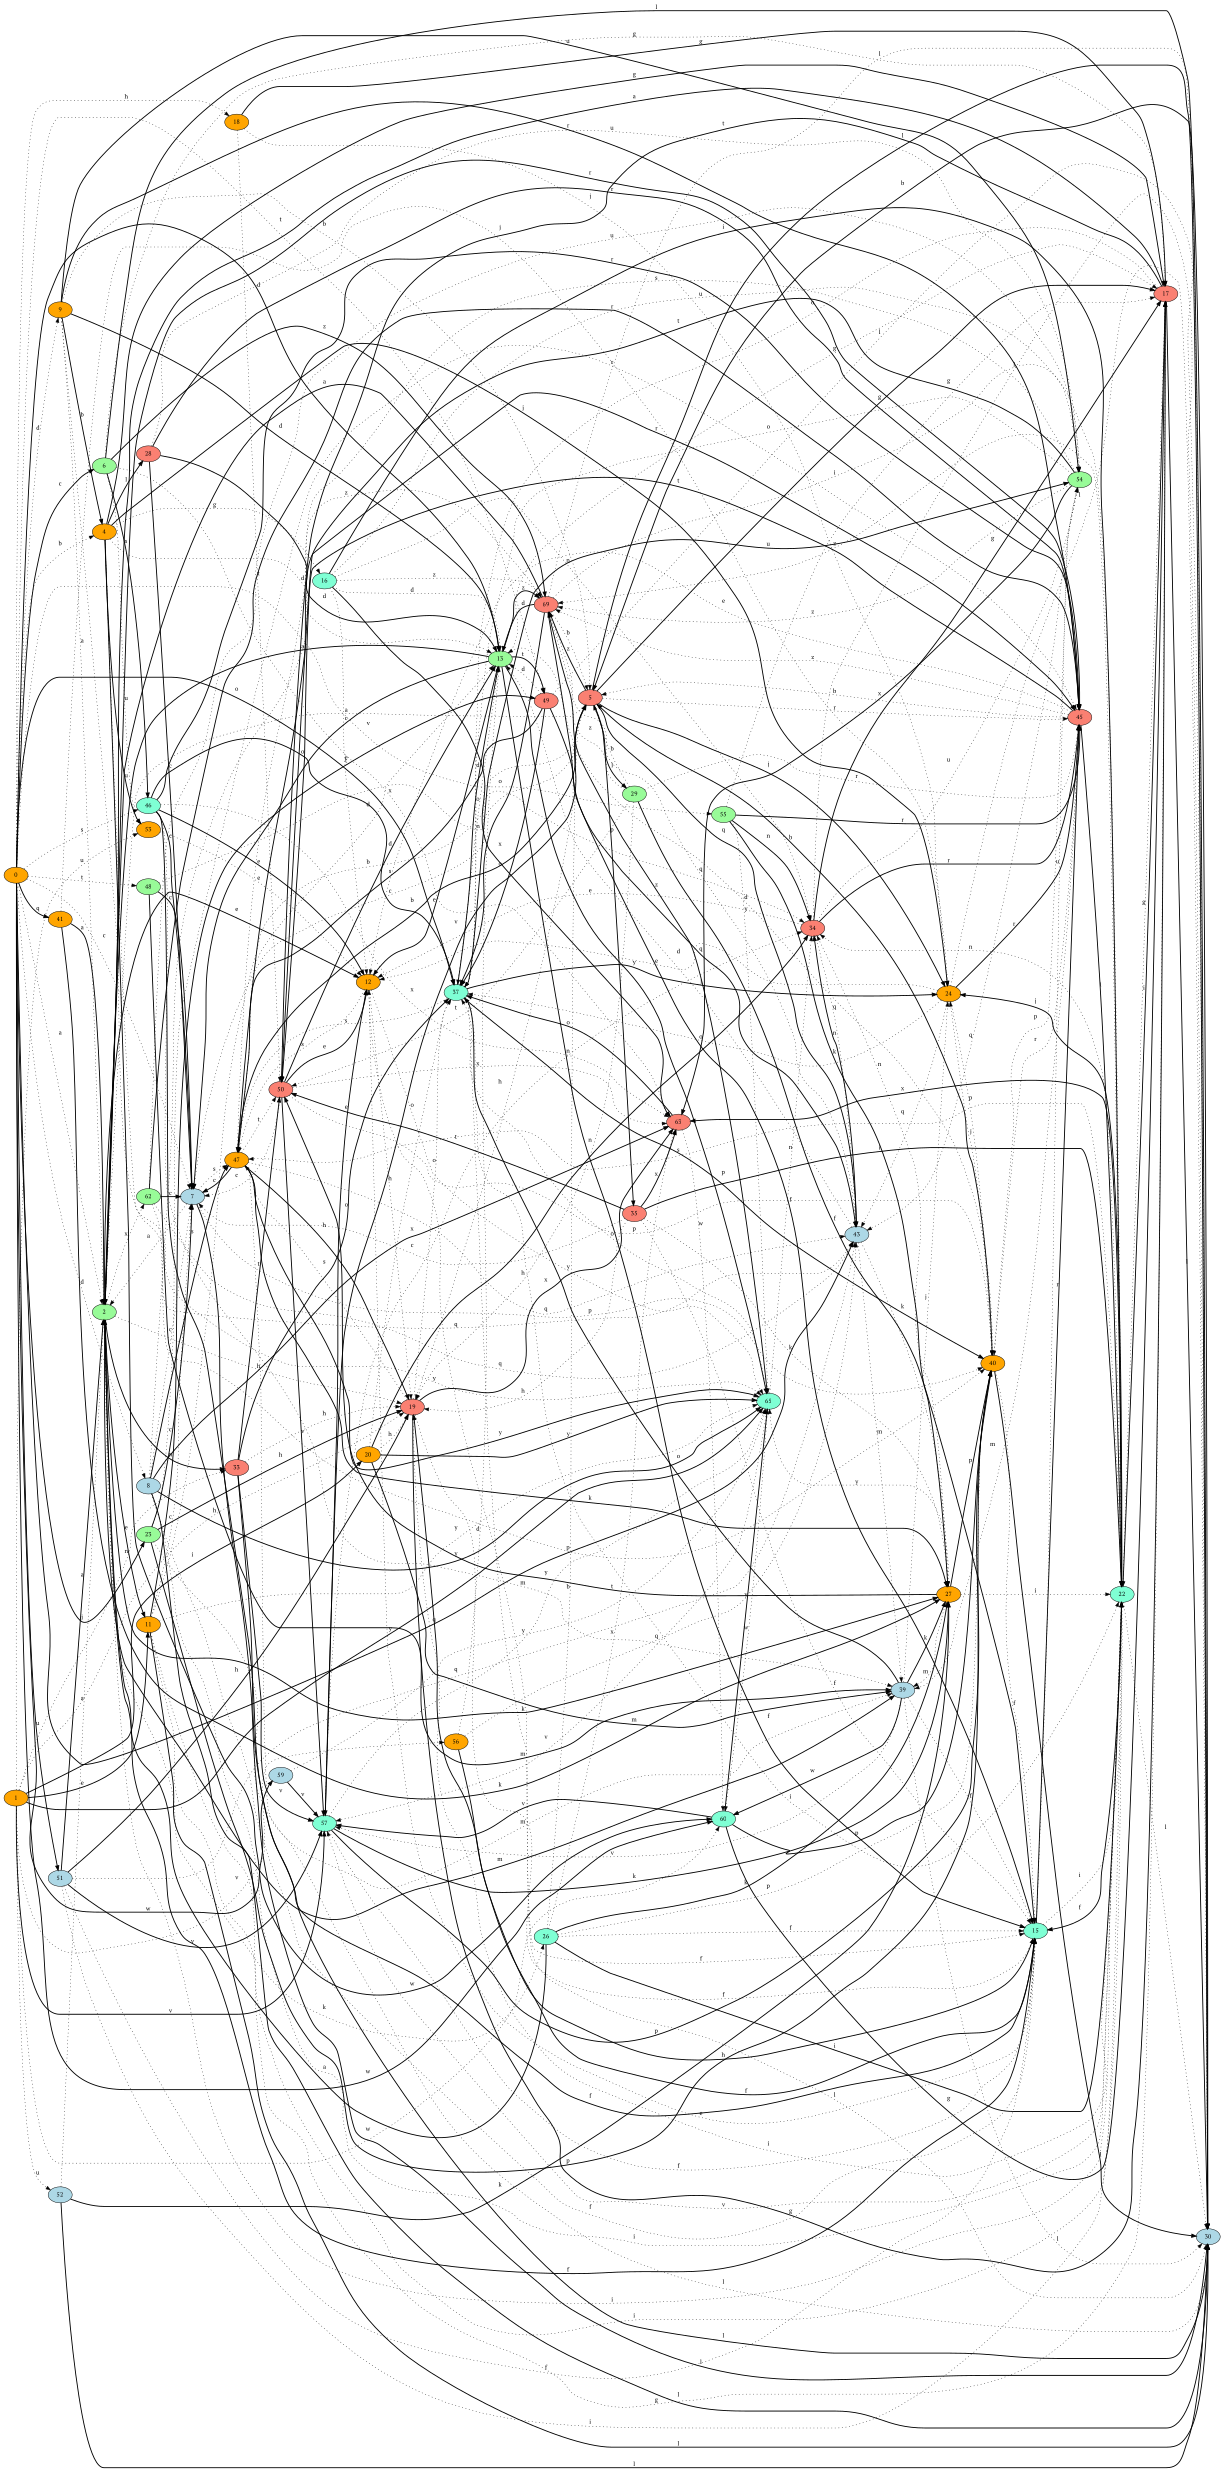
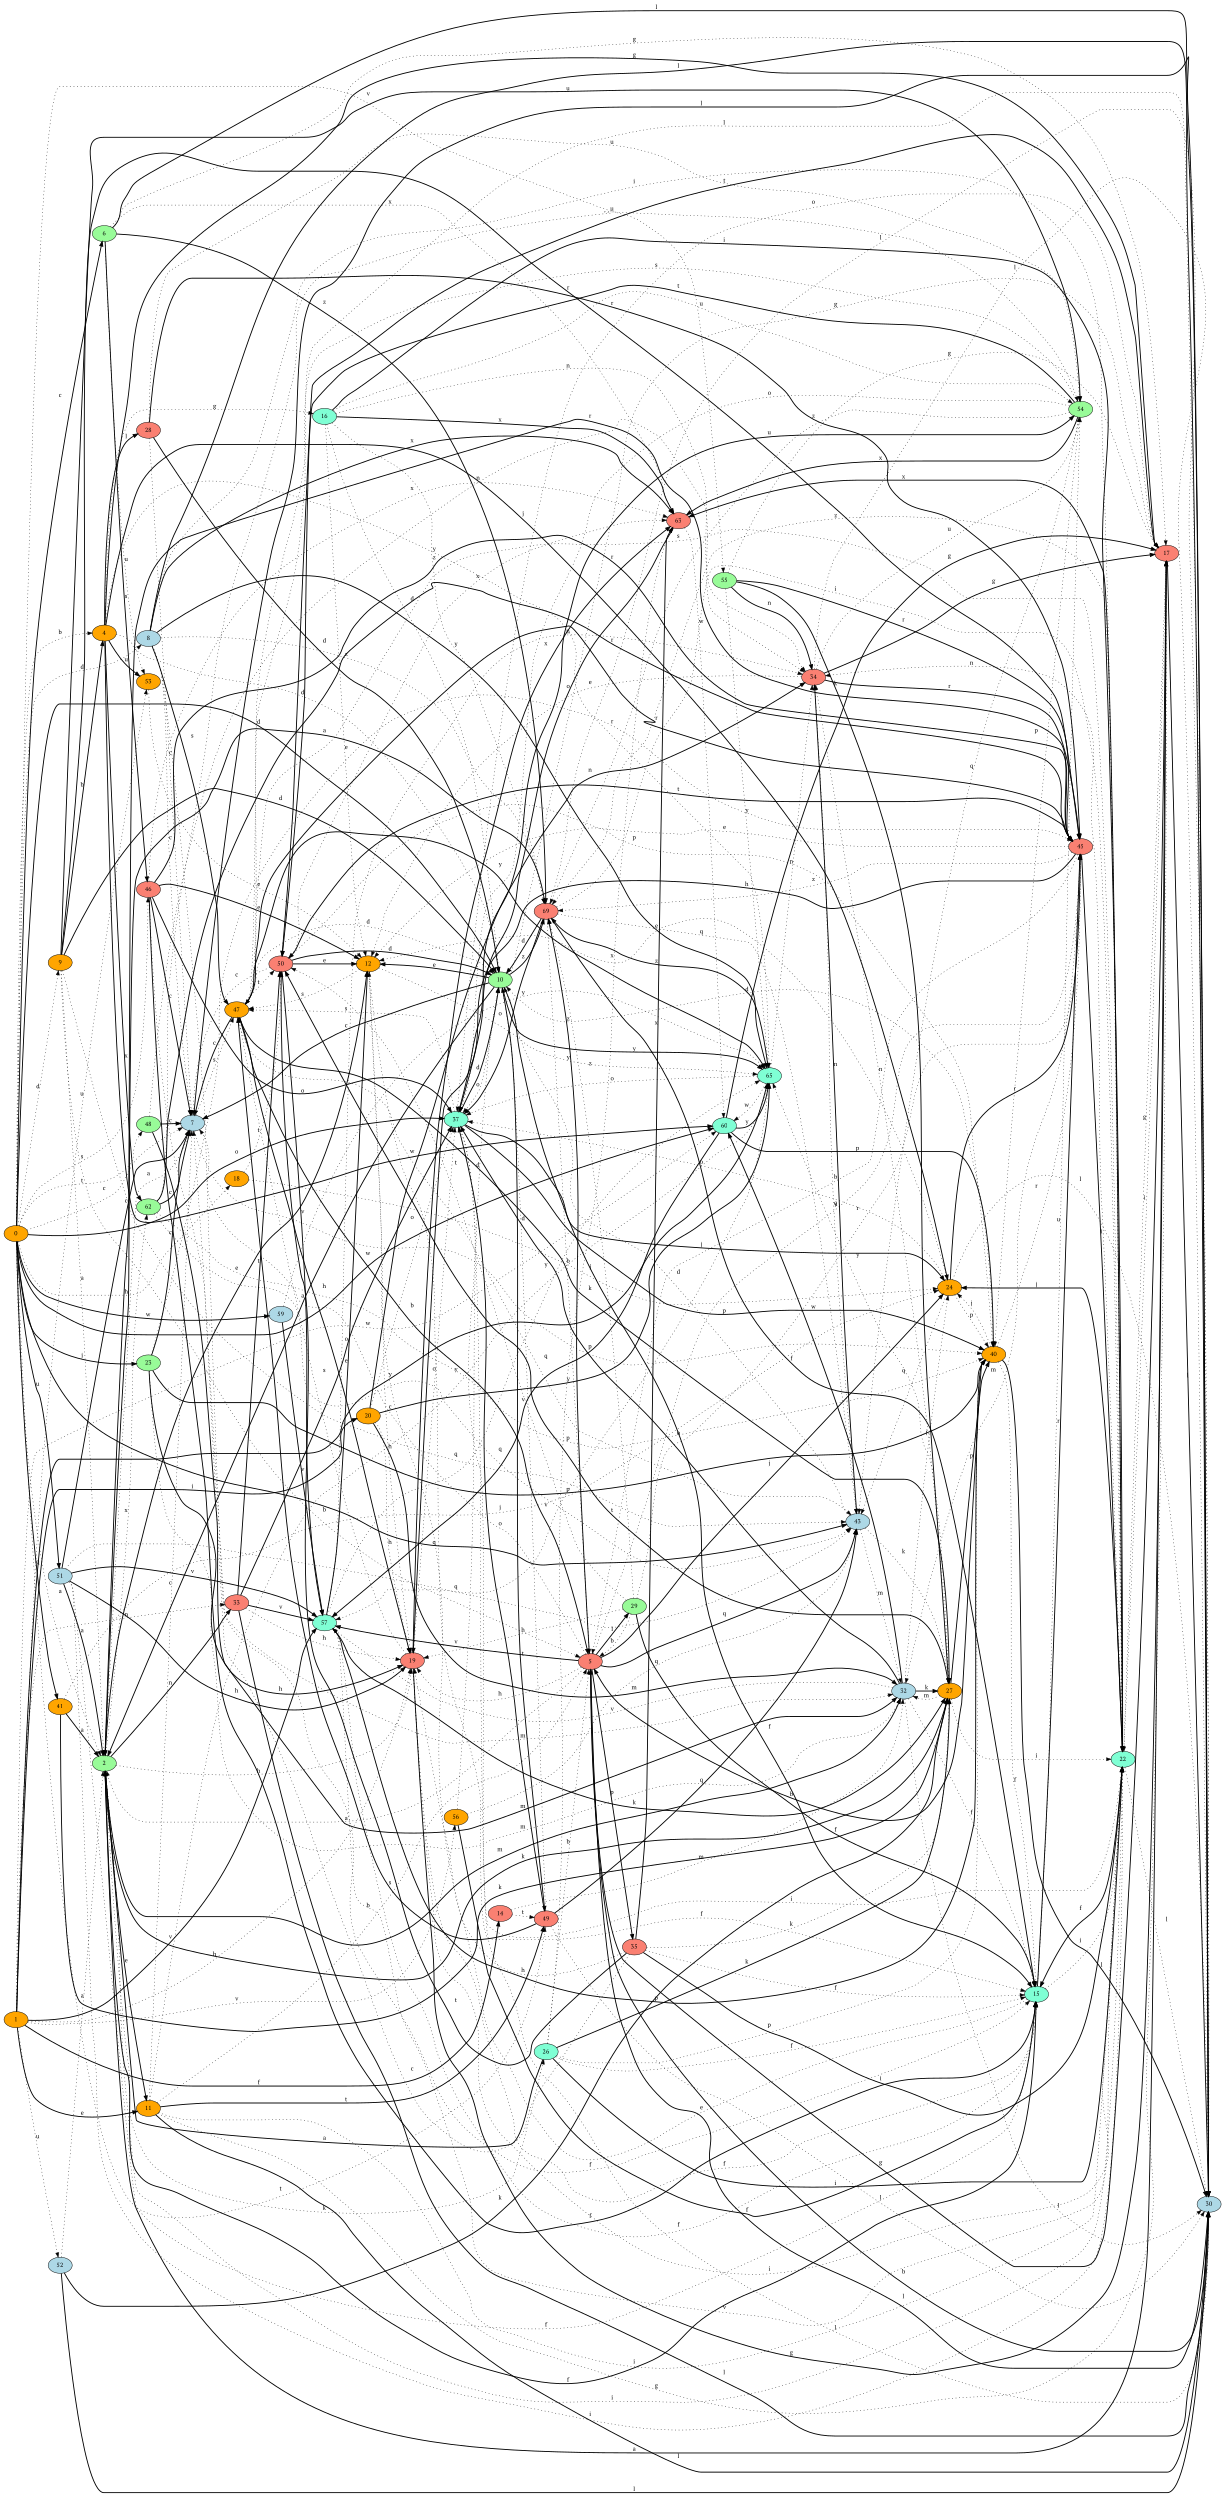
edge "18" -> "17": removed, label "g"
node "13": label "13" -> "10"
node "46": fillcolor aquamarine -> salmon
edge "28" -> "7": style bold -> dotted
edge "4" -> "62": added, label "x"
edge "17" -> "22": style bold -> dotted
edge "51" -> "7": added, label "c"
node "39": label "39" -> "32"
node "14": added
edge "15" -> "19": now "45" -> "19"
